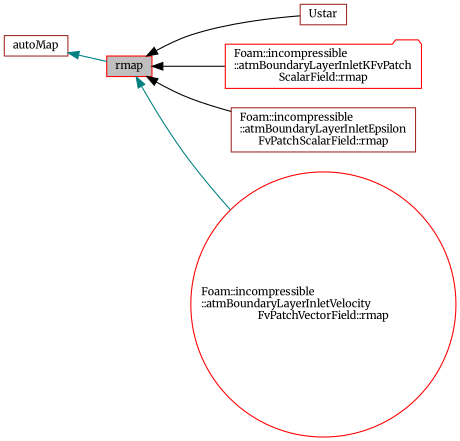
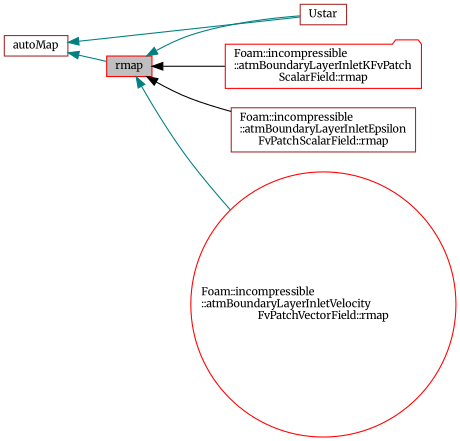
edge "Ustar" -> "rmap": color black -> teal
edge "Ustar" -> "autoMap": added
